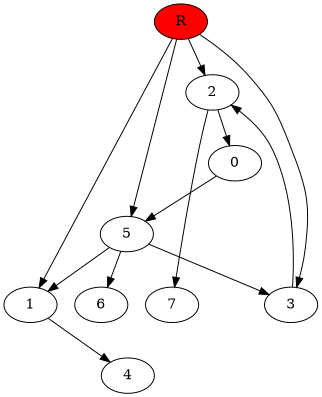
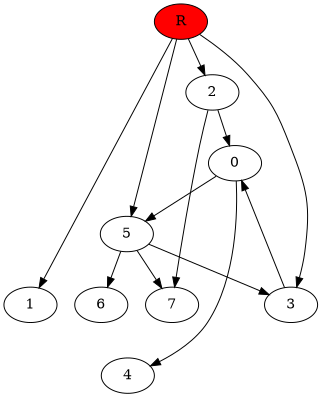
edge "3" -> "2": now "3" -> "0"
edge "5" -> "1": now "5" -> "7"
edge "1" -> "4": now "0" -> "4"
